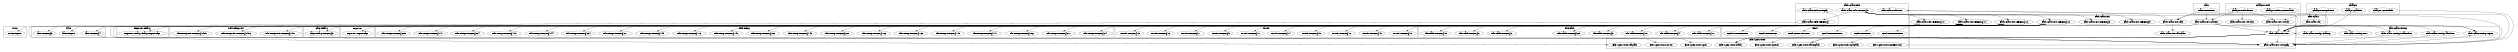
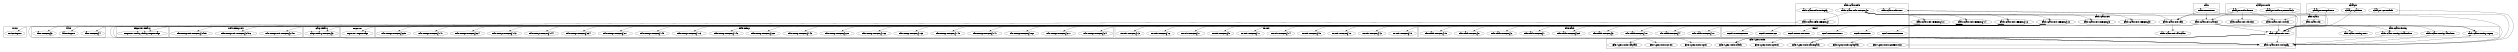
node "File::Path::BEGIN@7": added
node "Path::Class::Entity::cleanup": removed
edge "base::BEGIN@4" -> "File::Spec::Unix::catpath": now "Path::Class::Dir::stringify" -> "File::Spec::Unix::catpath"
